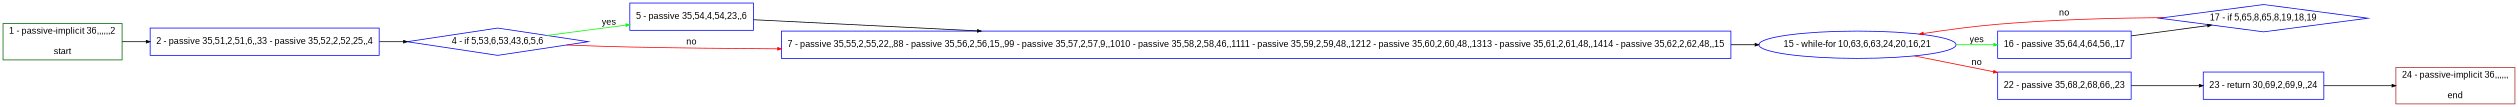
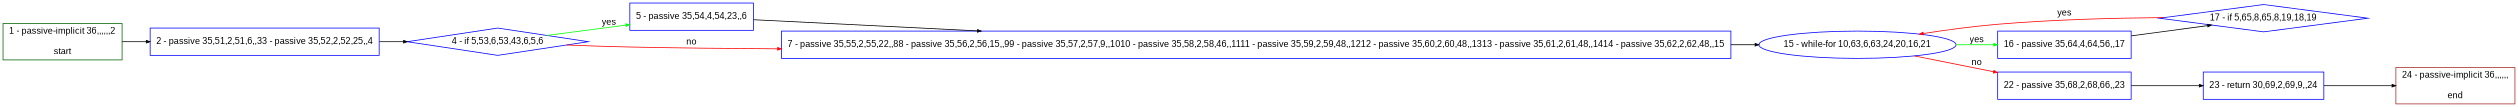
edge "17 - if 5,65,8,65,8,19,18,19" -> "15 - while-for 10,63,6,63,24,20,16,21": label "no" -> "yes"
